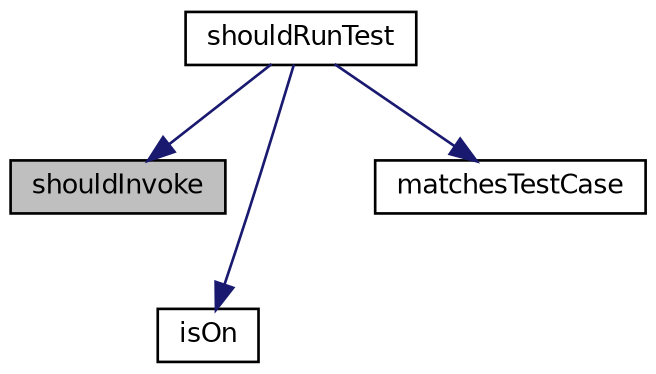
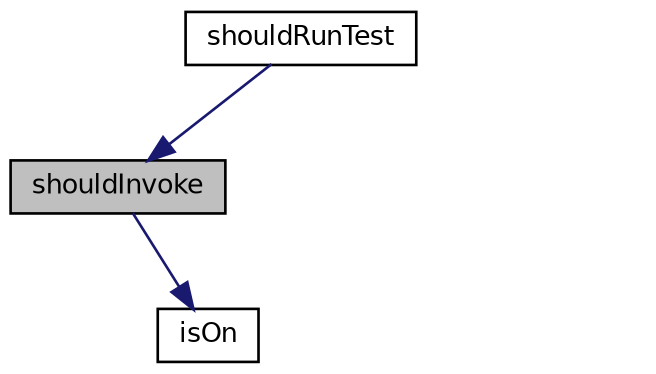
edge "shouldRunTest" -> "isOn": now "shouldInvoke" -> "isOn"
node "matchesTestCase": removed
